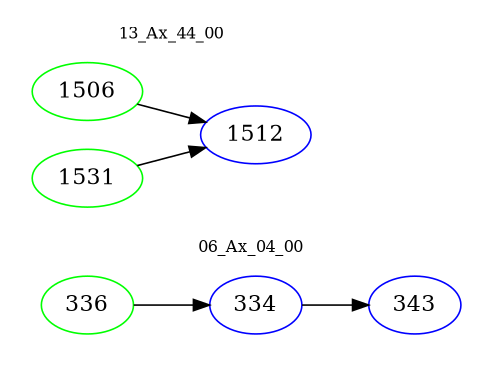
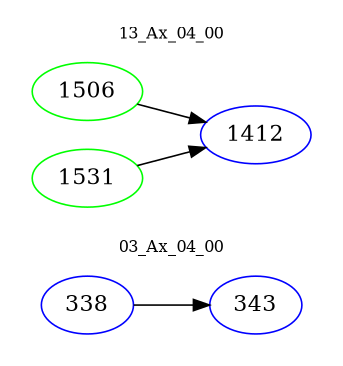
cluster "13_Ax_44_00": label "13_Ax_44_00" -> "13_Ax_04_00"
node "1512": label "1512" -> "1412"
cluster "06_Ax_04_00": label "06_Ax_04_00" -> "03_Ax_04_00"
node "336": removed
node "334": label "334" -> "338"
